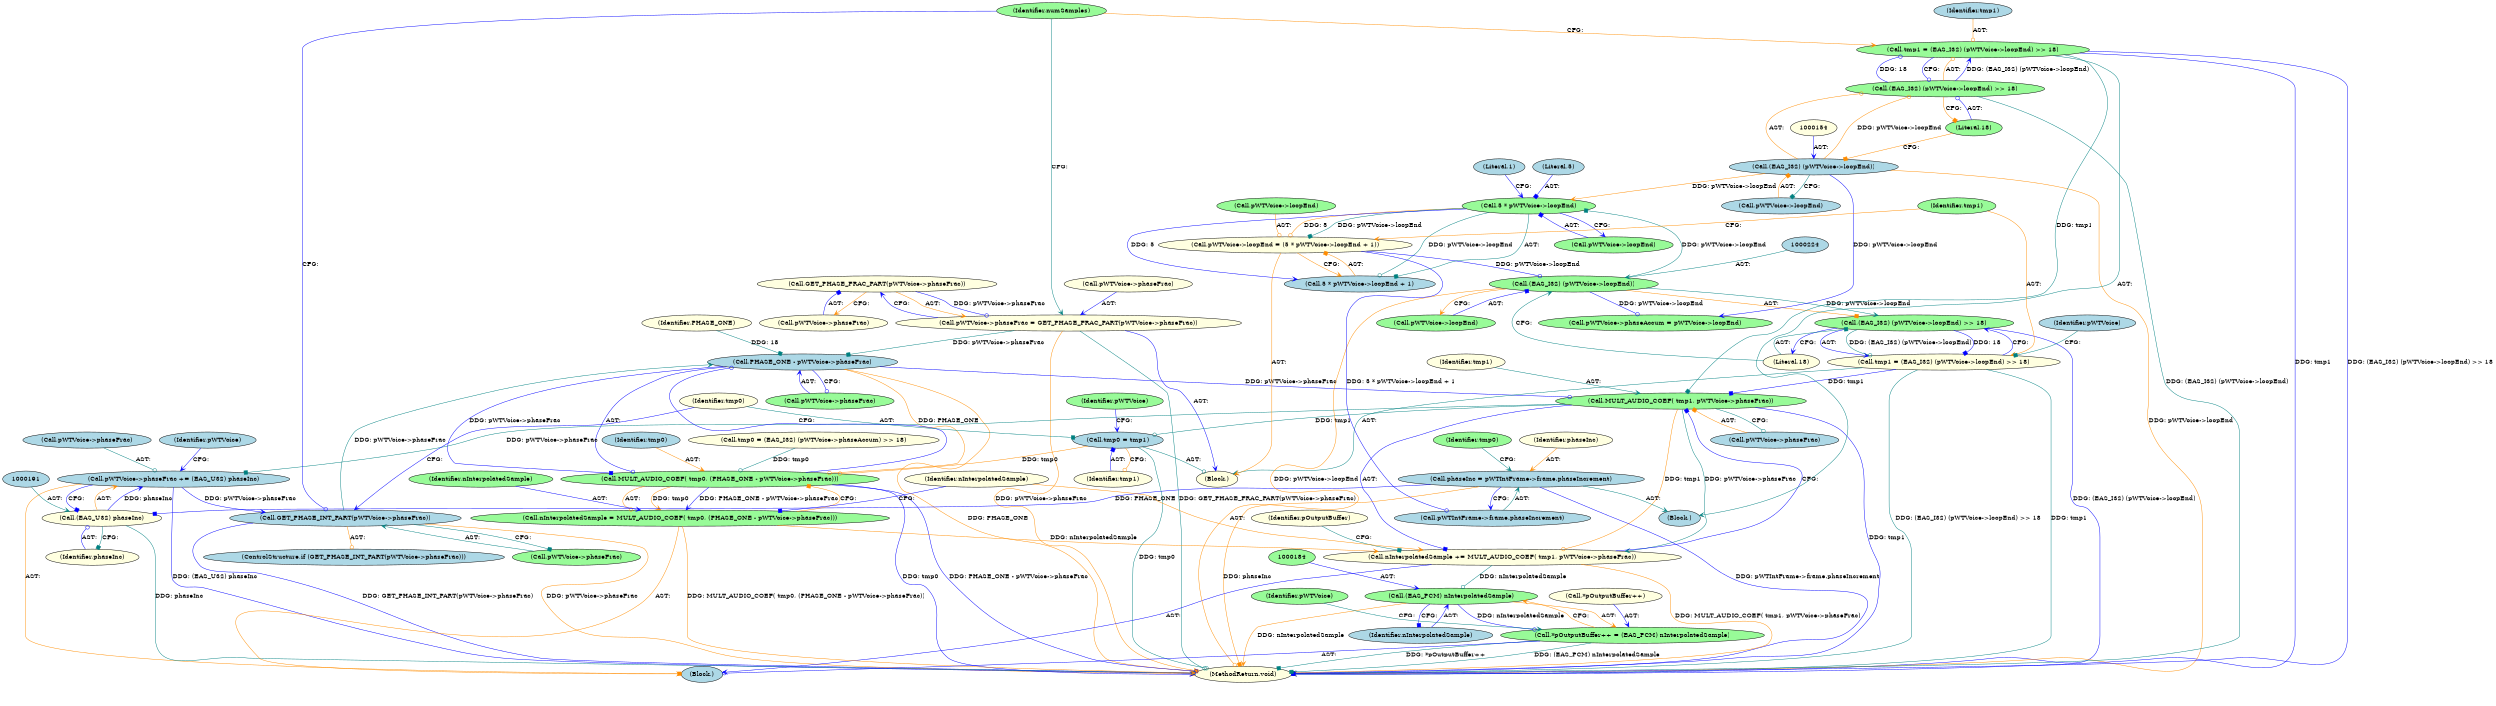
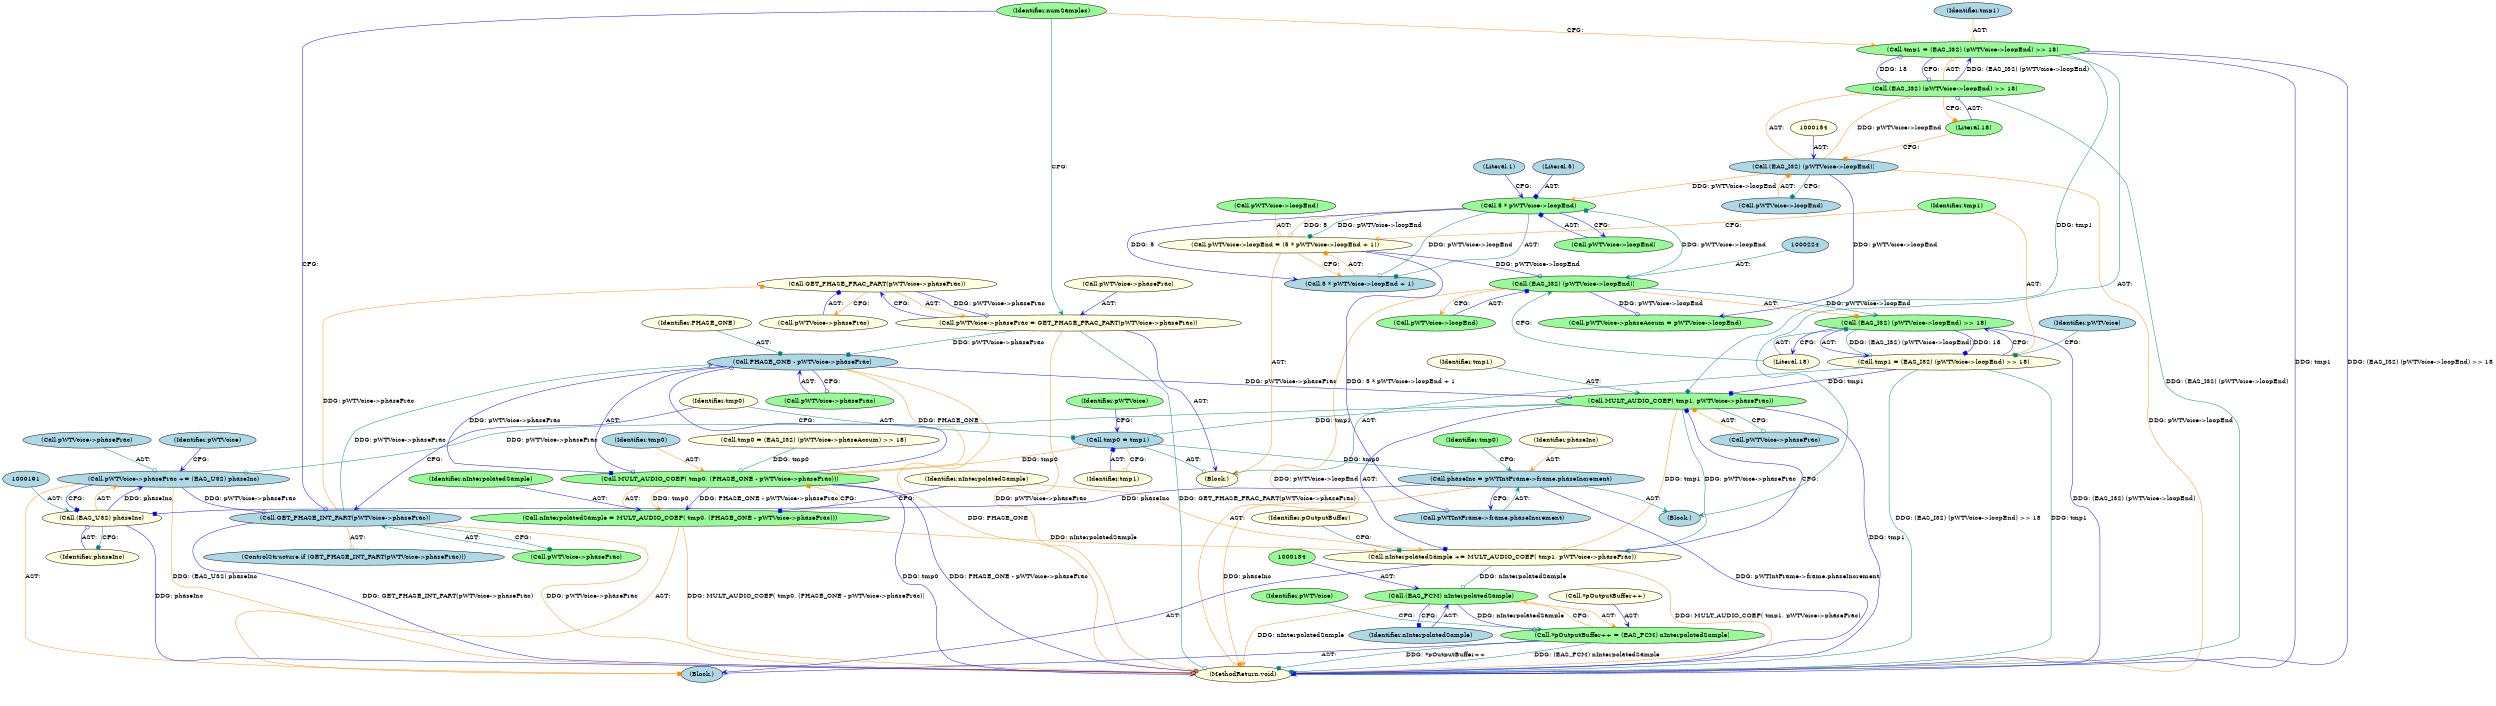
edge "(Call,GET_PHASE_INT_PART(pWTVoice->phaseFrac))" -> "(Call,GET_PHASE_FRAC_PART(pWTVoice->phaseFrac))": added, label "DDG: pWTVoice->phaseFrac"
edge "(Identifier,PHASE_ONE)" -> "(Call,PHASE_ONE - pWTVoice->phaseFrac)": label "DDG: 18" -> "AST: "
edge "(Call,MULT_AUDIO_COEF( tmp1, pWTVoice->phaseFrac))" -> "(Call,pWTVoice->phaseFrac += (EAS_U32) phaseInc)": arrowhead box -> odot
edge "(Call,phaseInc = pWTIntFrame->frame.phaseIncrement)" -> "(Call,(EAS_U32) phaseInc)": label "DDG: PHASE_ONE" -> "DDG: phaseInc"
edge "(Call,pWTVoice->phaseFrac += (EAS_U32) phaseInc)" -> "(Call,GET_PHASE_INT_PART(pWTVoice->phaseFrac))": arrowhead vee -> odot
edge "(Call,tmp0 = tmp1)" -> "(MethodReturn,void)": now "(Call,tmp0 = tmp1)" -> "(Call,phaseInc = pWTIntFrame->frame.phaseIncrement)"
edge "(Call,pWTVoice->phaseFrac += (EAS_U32) phaseInc)" -> "(MethodReturn,void)": color blue -> darkorange
edge "(Call,(EAS_U32) phaseInc)" -> "(MethodReturn,void)": color teal -> blue
